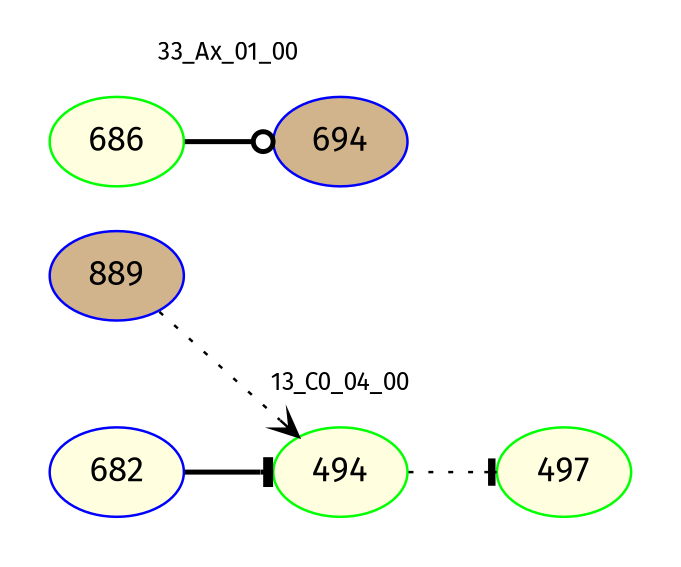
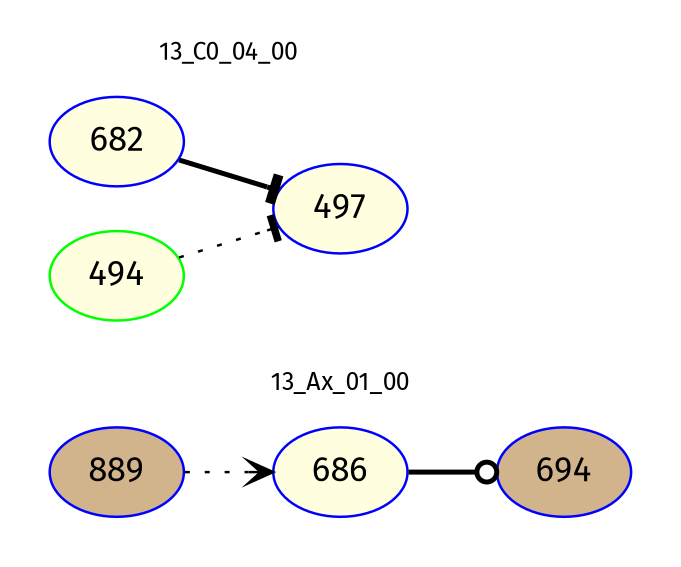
cluster "33_Ax_01_00": label "33_Ax_01_00" -> "13_Ax_01_00"
node "686": color green -> blue
edge "889" -> "494": now "889" -> "686"
edge "682" -> "494": now "682" -> "497"
node "497": color green -> blue
